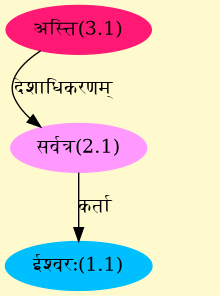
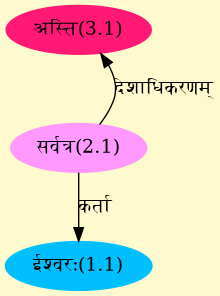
edge "अस्ति(3.1)" -> "सर्वत्र(2.1)": reversed
